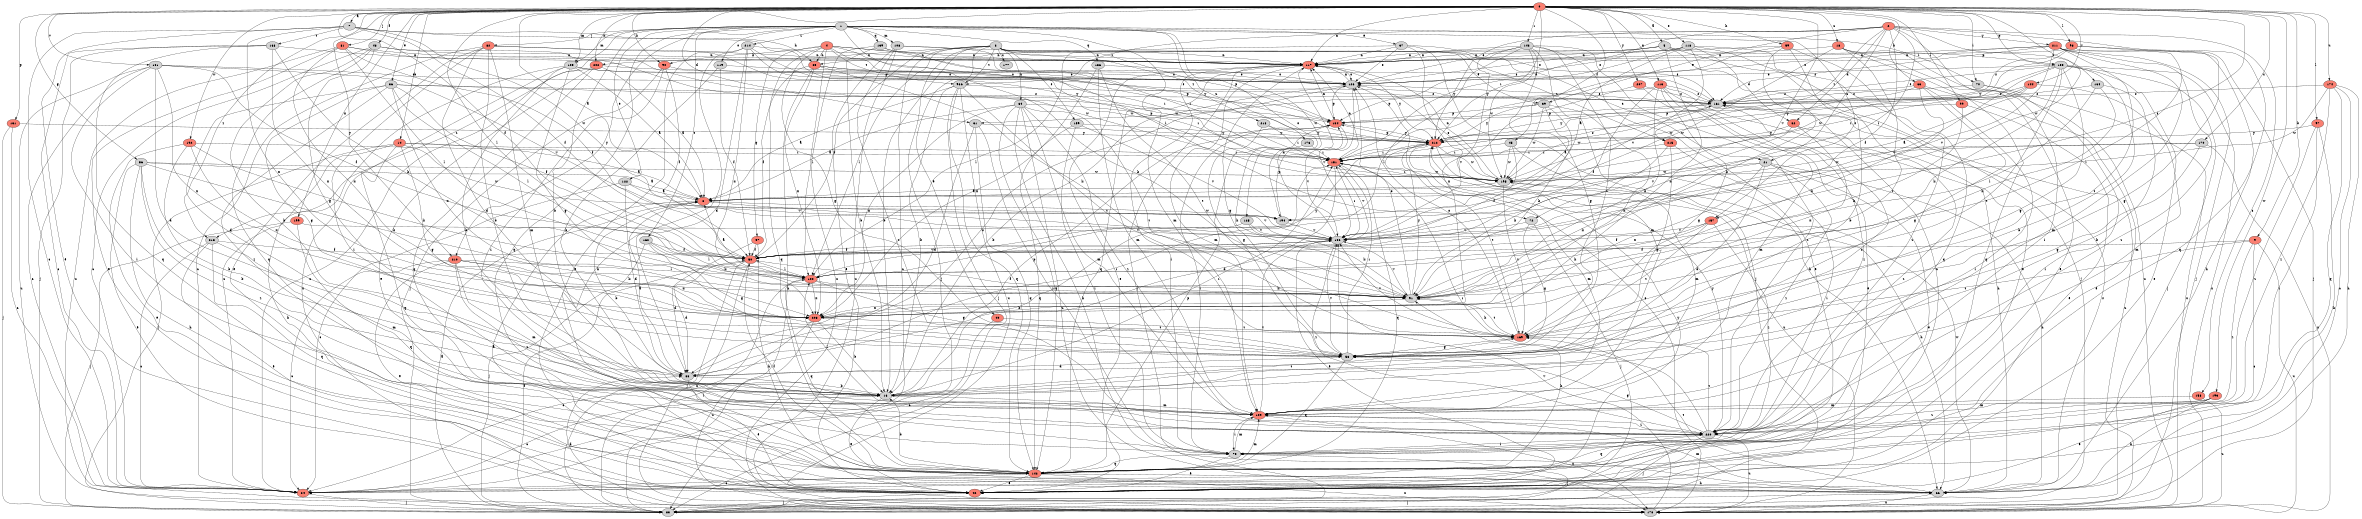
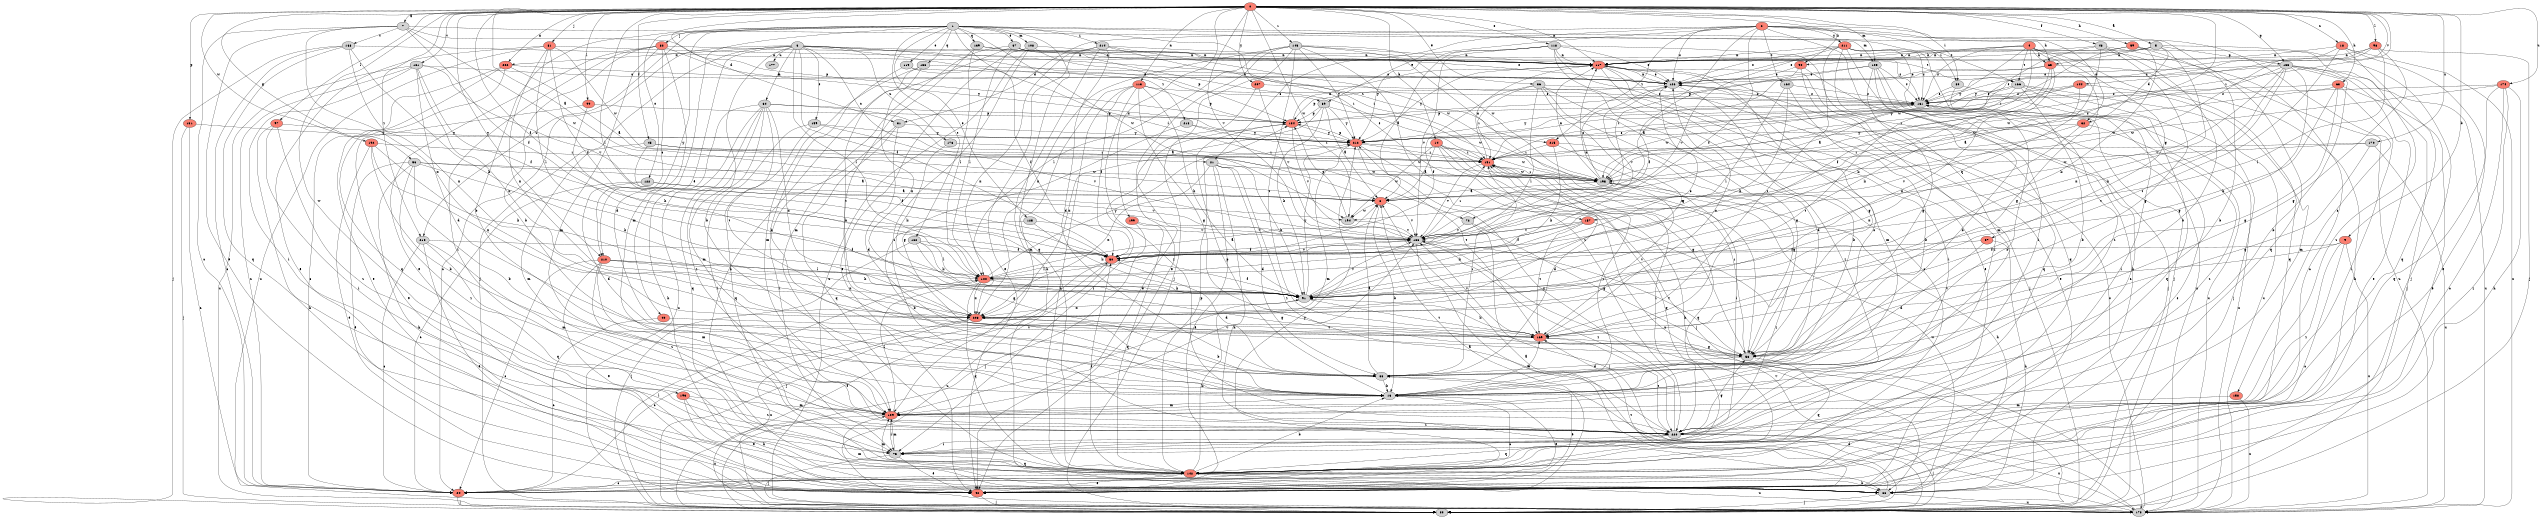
node "966": label "966" -> "166"
node "70": label "70" -> "80"
edge "82" -> "24": now "82" -> "210"
edge "65" -> "83": now "65" -> "66"
edge "48" -> "142": now "48" -> "91"
edge "174" -> "220": now "174" -> "42"
